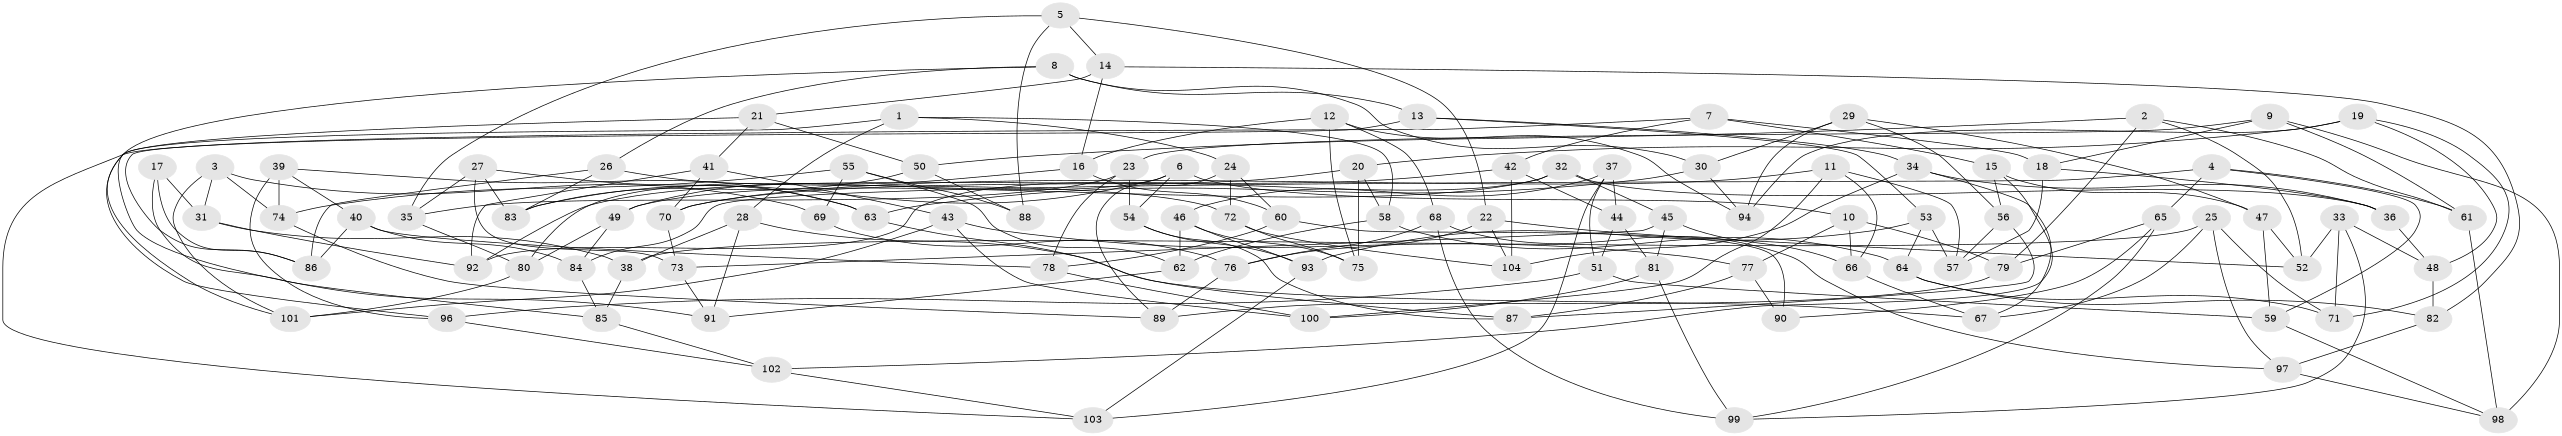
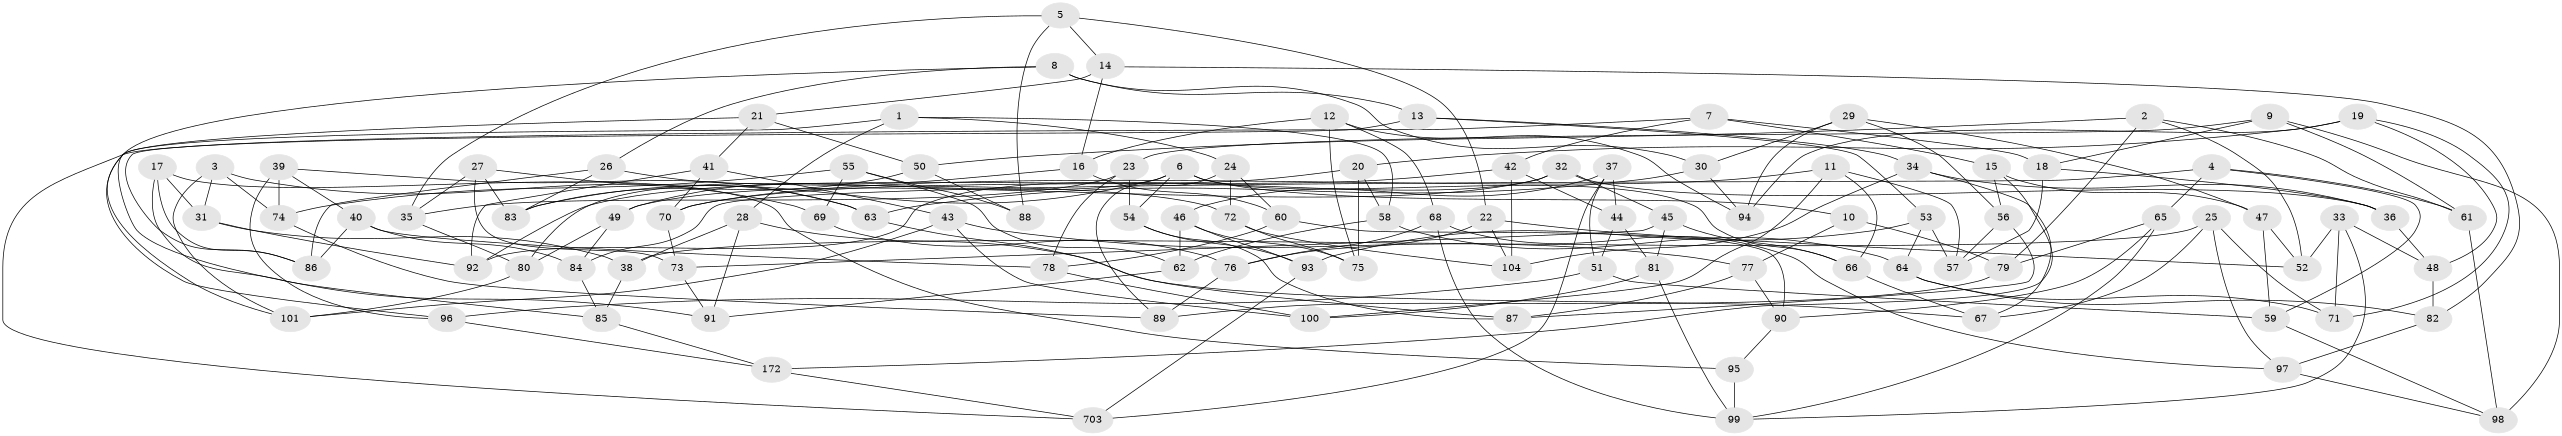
edge "10" -- "66": now "6" -- "66"
node "102": label "102" -> "172"
node "95": added
node "103": label "103" -> "703"
